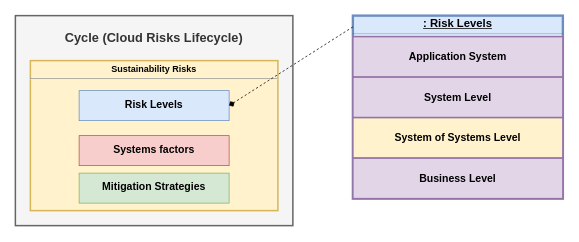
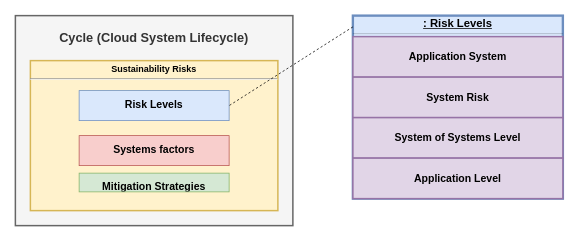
node "Cycle (Cloud Risks Lifecycle)": label "Cycle (Cloud Risks Lifecycle)" -> "Cycle (Cloud System Lifecycle)"
node "System Level": label "System Level" -> "System Risk"
edge ": Risk Levels" -> "Risk Levels": arrowhead diamond -> none
node "System of Systems Level": fillcolor #fff2cc -> #e1d5e7
node "Business Level": label "Business Level" -> "Application Level"
node "Mitigation Strategies": size 150x30 -> 150x19
